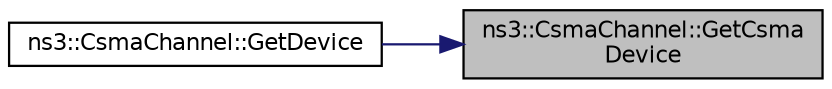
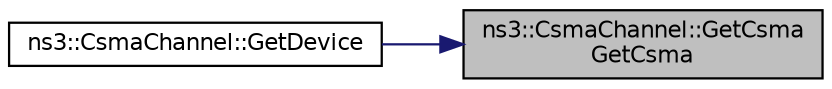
node "ns3::CsmaChannel::GetCsma Device": label "ns3::CsmaChannel::GetCsma Device" -> "ns3::CsmaChannel::GetCsma GetCsma"
